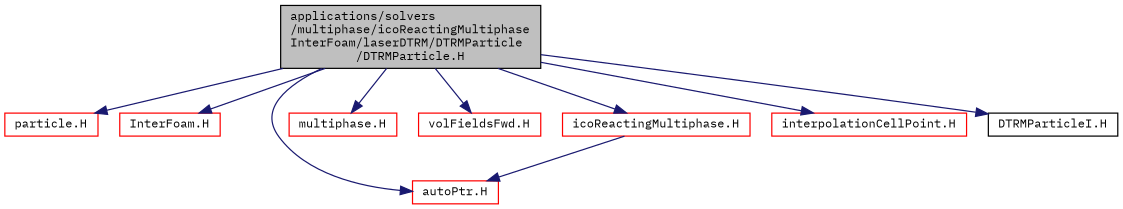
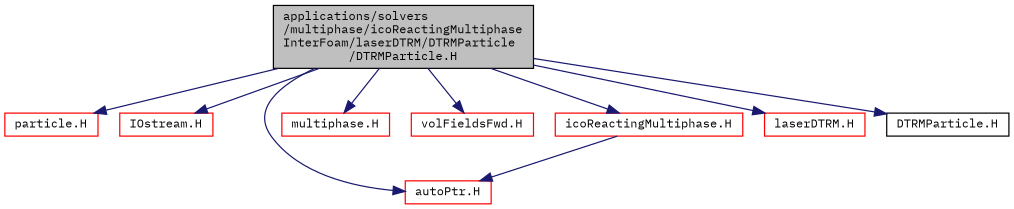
node "InterFoam.H": label "InterFoam.H" -> "IOstream.H"
node "interpolationCellPoint.H": label "interpolationCellPoint.H" -> "laserDTRM.H"
node "DTRMParticleI.H": label "DTRMParticleI.H" -> "DTRMParticle.H"
